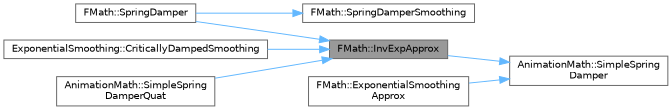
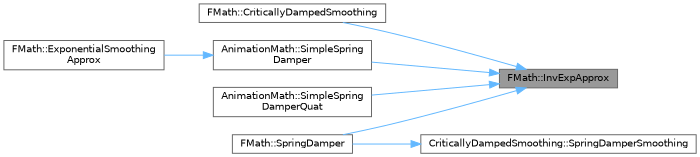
node "FMath::SpringDamperSmoothing": label "FMath::SpringDamperSmoothing" -> "CriticallyDampedSmoothing::SpringDamperSmoothing"
node "ExponentialSmoothing::CriticallyDampedSmoothing": label "ExponentialSmoothing::CriticallyDampedSmoothing" -> "FMath::CriticallyDampedSmoothing"
edge "FMath::InvExpApprox" -> "AnimationMath::SimpleSpring Damper": reversed
